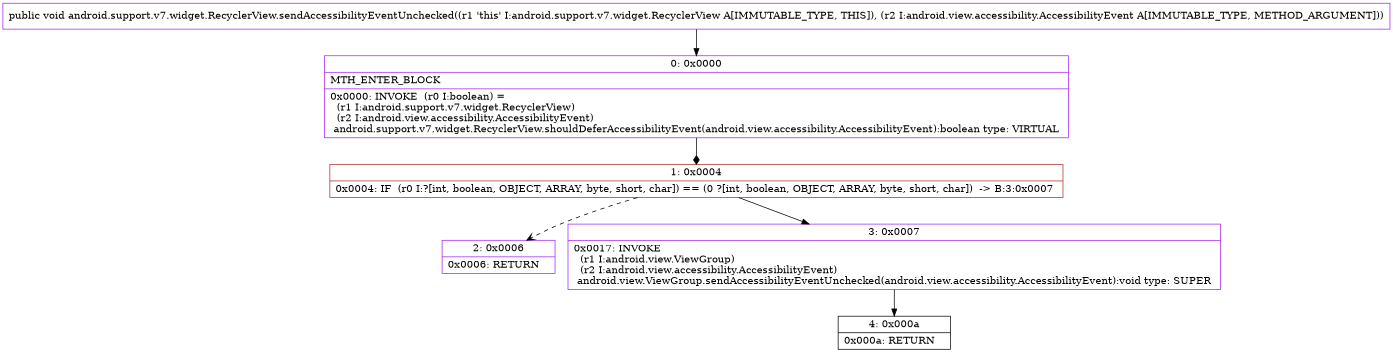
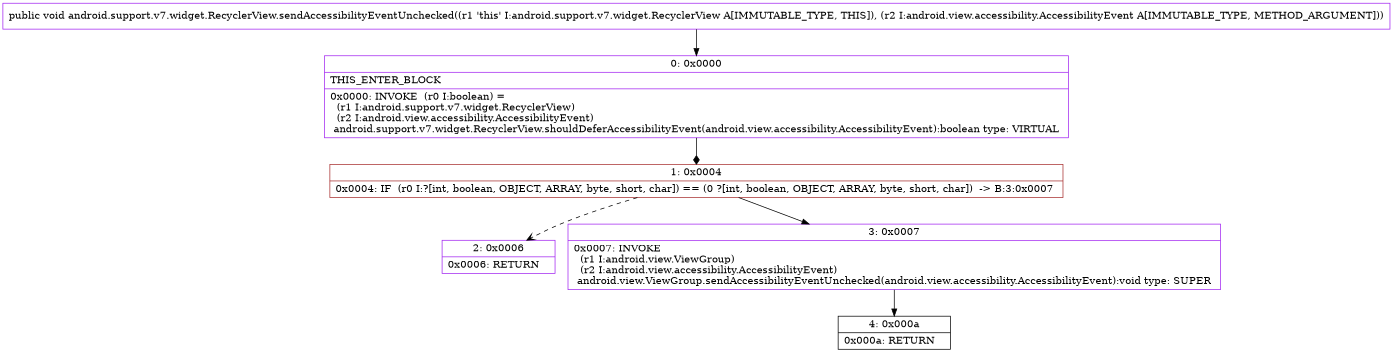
node "0: 0x0000": text "MTH_ENTER_BLOCK" -> "THIS_ENTER_BLOCK"
node "3: 0x0007": text "0x0017: INVOKE" -> "0x0007: INVOKE"
